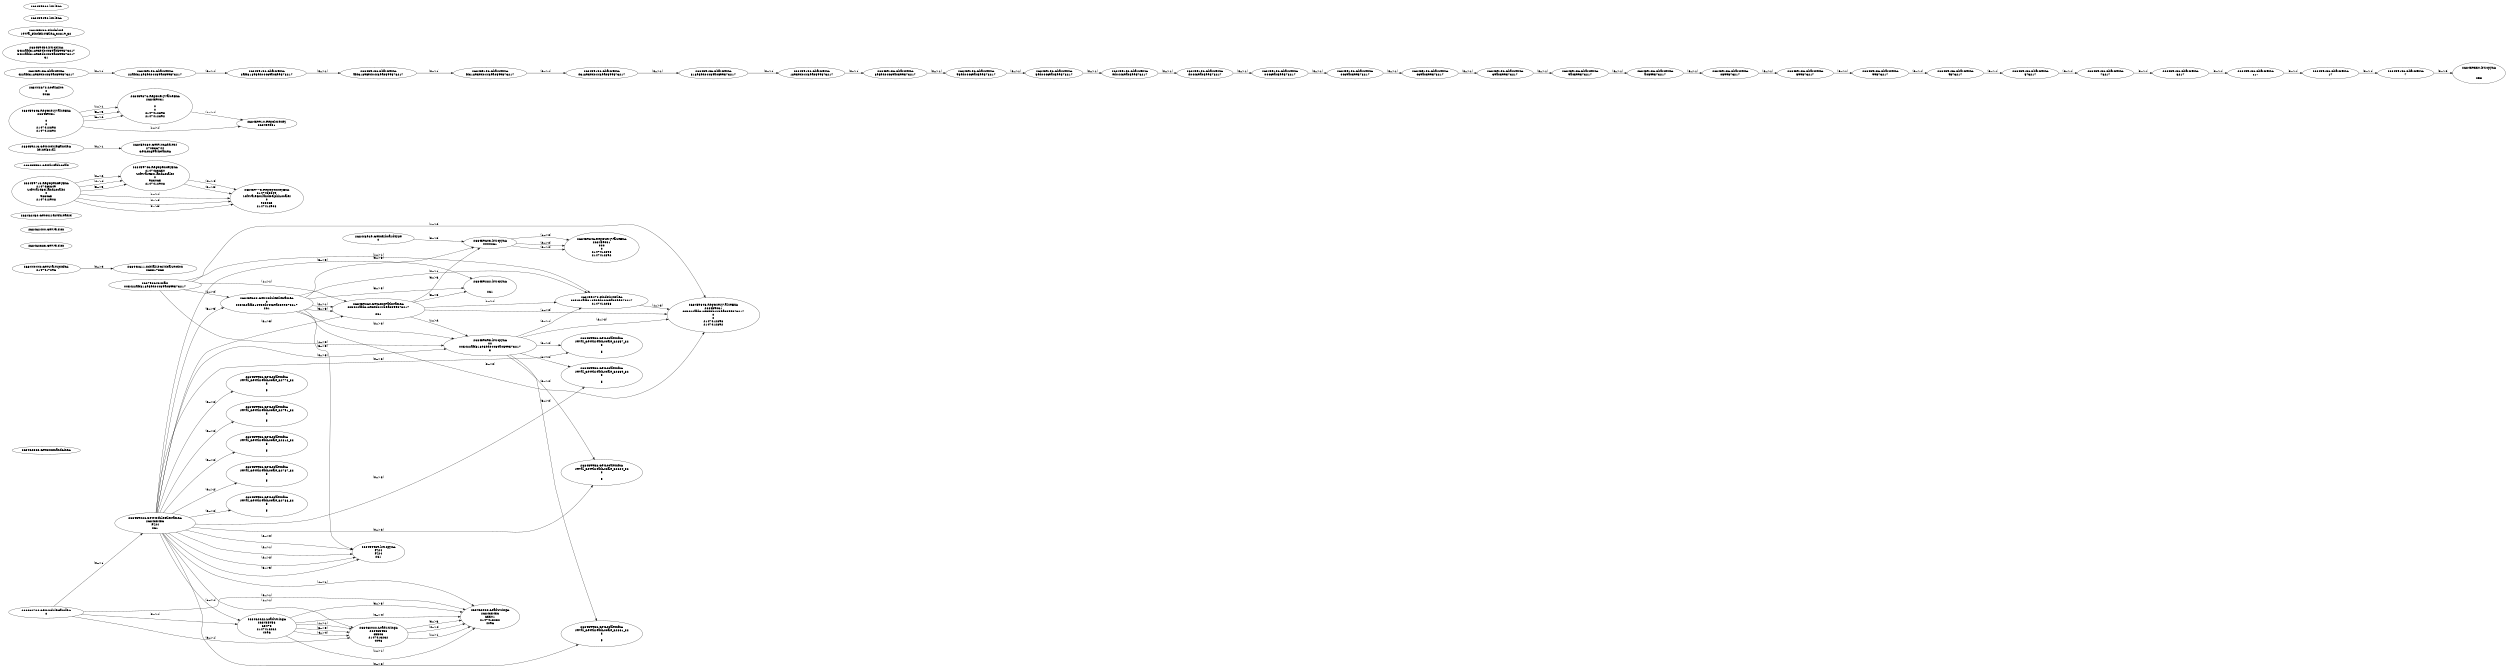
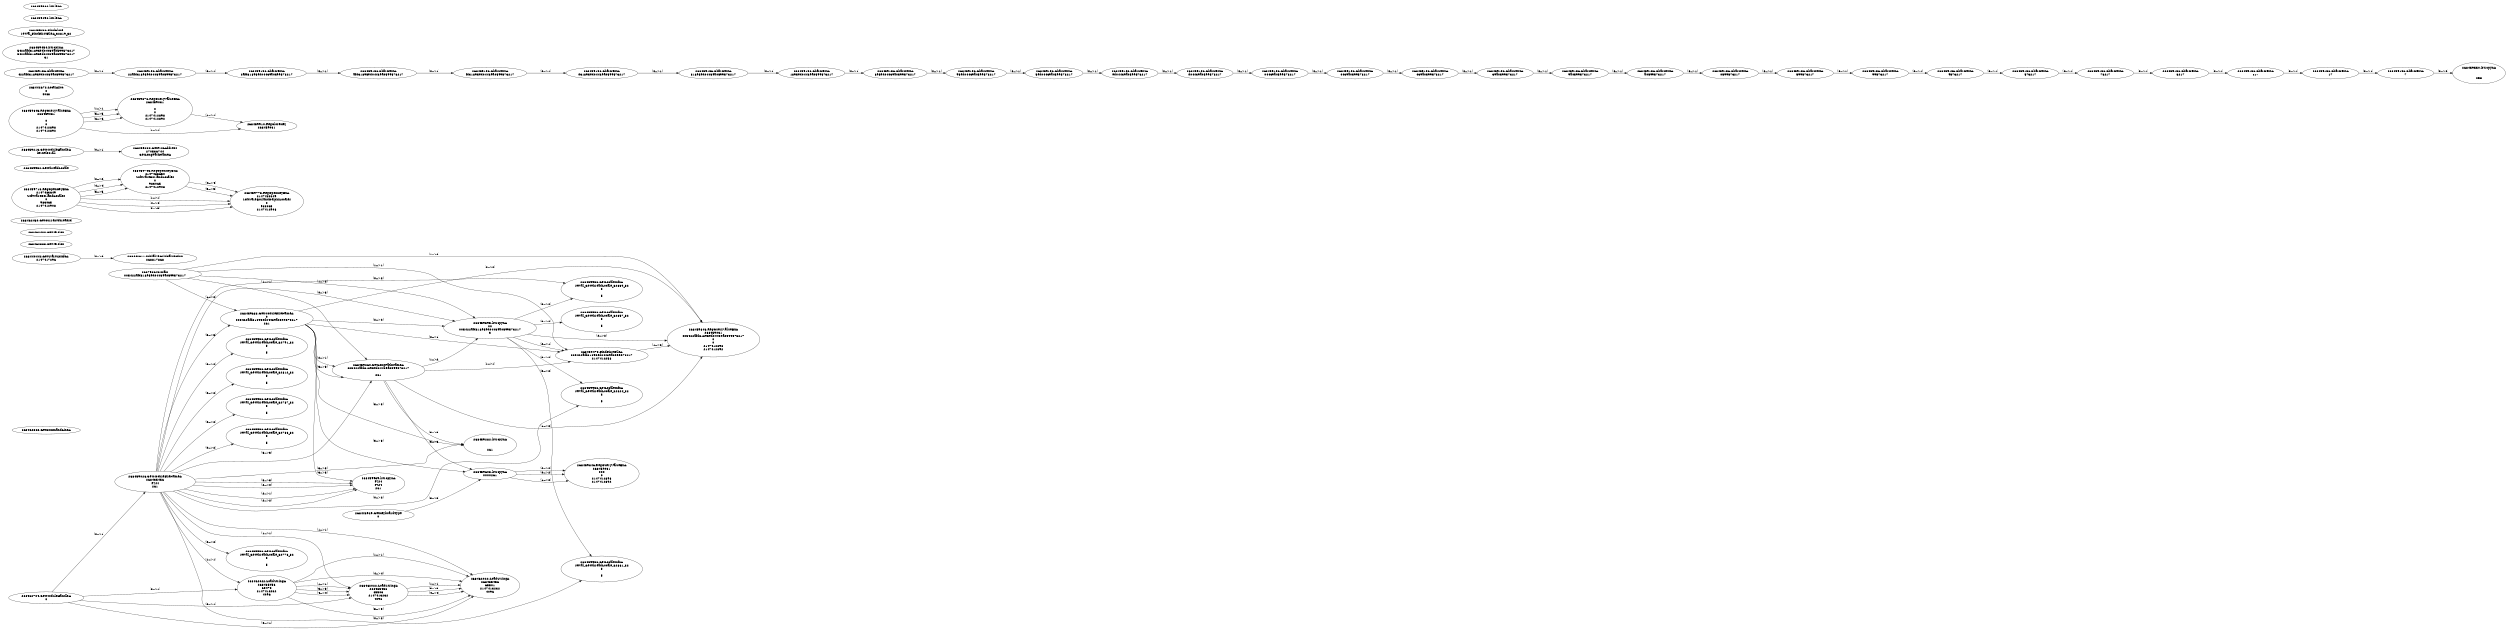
edge "268459026.GetModuleFileNameA 268435456 PZM 261" -> "268459958.GetLocaleInfoA retval_GetThreadLocale_32857_32 3 5": removed, label "(0-->2)"
